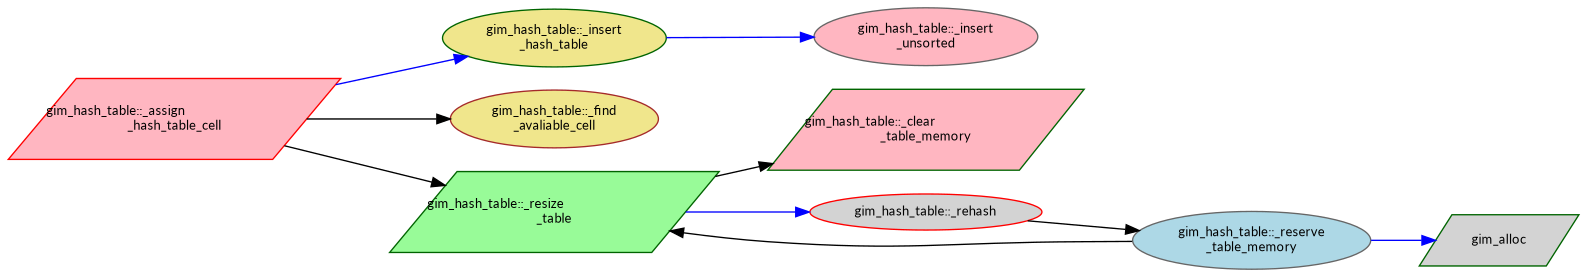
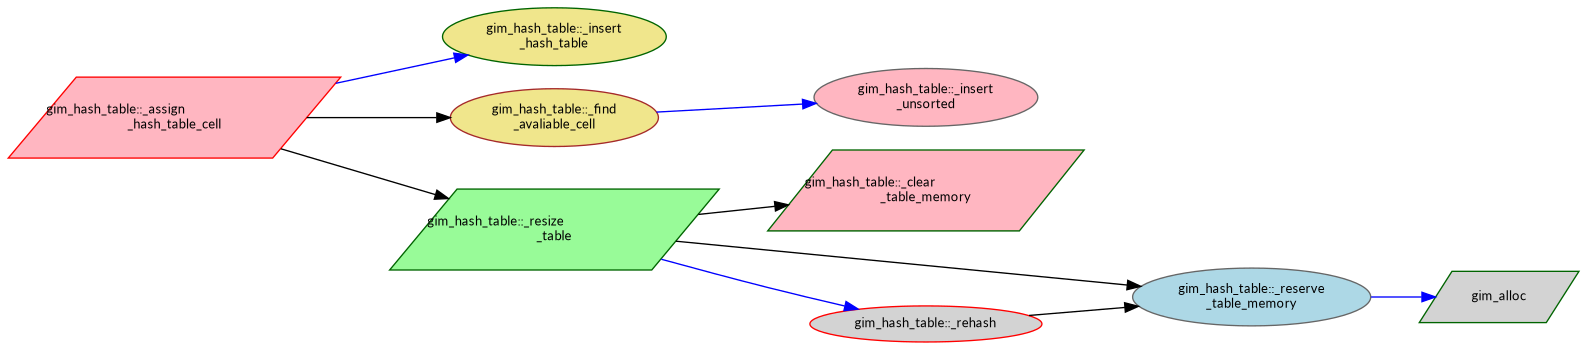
edge "gim_hash_table::_insert _hash_table" -> "gim_hash_table::_insert _unsorted": now "gim_hash_table::_find _avaliable_cell" -> "gim_hash_table::_insert _unsorted"
edge "gim_hash_table::_reserve _table_memory" -> "gim_hash_table::_resize _table": reversed
